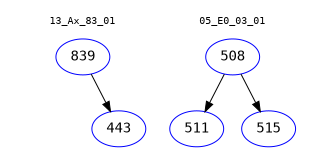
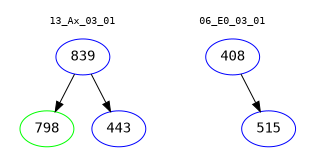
cluster "13_Ax_83_01": label "13_Ax_83_01" -> "13_Ax_03_01"
cluster "05_E0_03_01": label "05_E0_03_01" -> "06_E0_03_01"
node "508": label "508" -> "408"
node "798": added
node "511": removed
